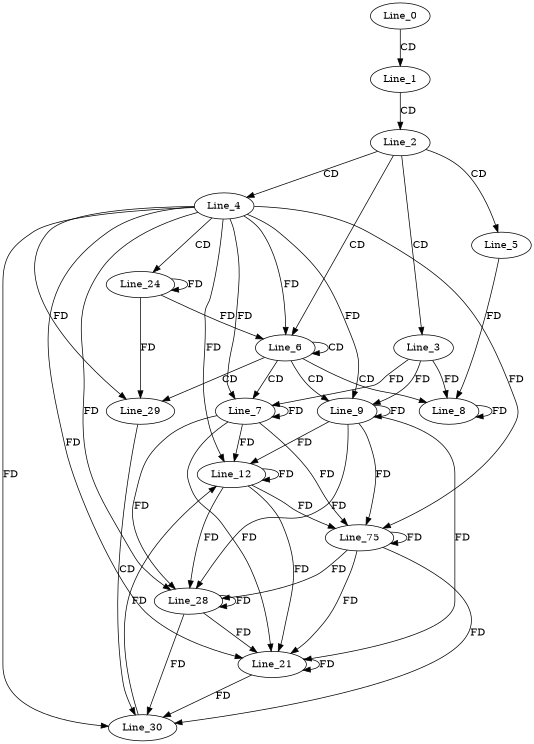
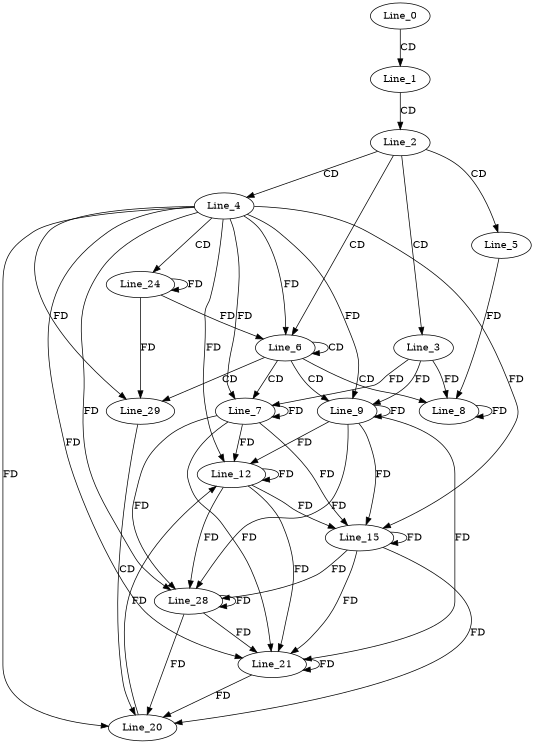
node "Line_75": label "Line_75" -> "Line_15"
node "Line_30": label "Line_30" -> "Line_20"
